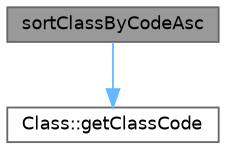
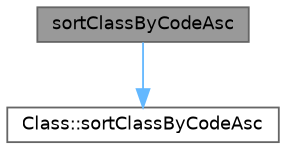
node "Class::getClassCode": label "Class::getClassCode" -> "Class::sortClassByCodeAsc"
